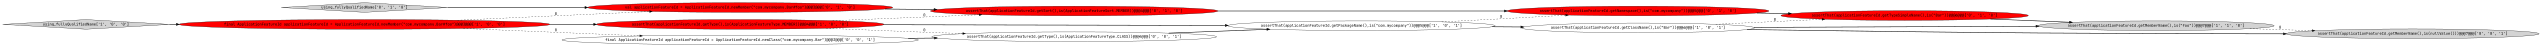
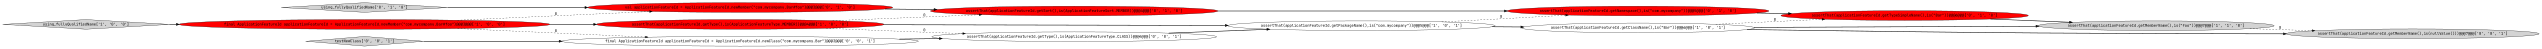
node "testNewClass['0', '0', '1']": added
